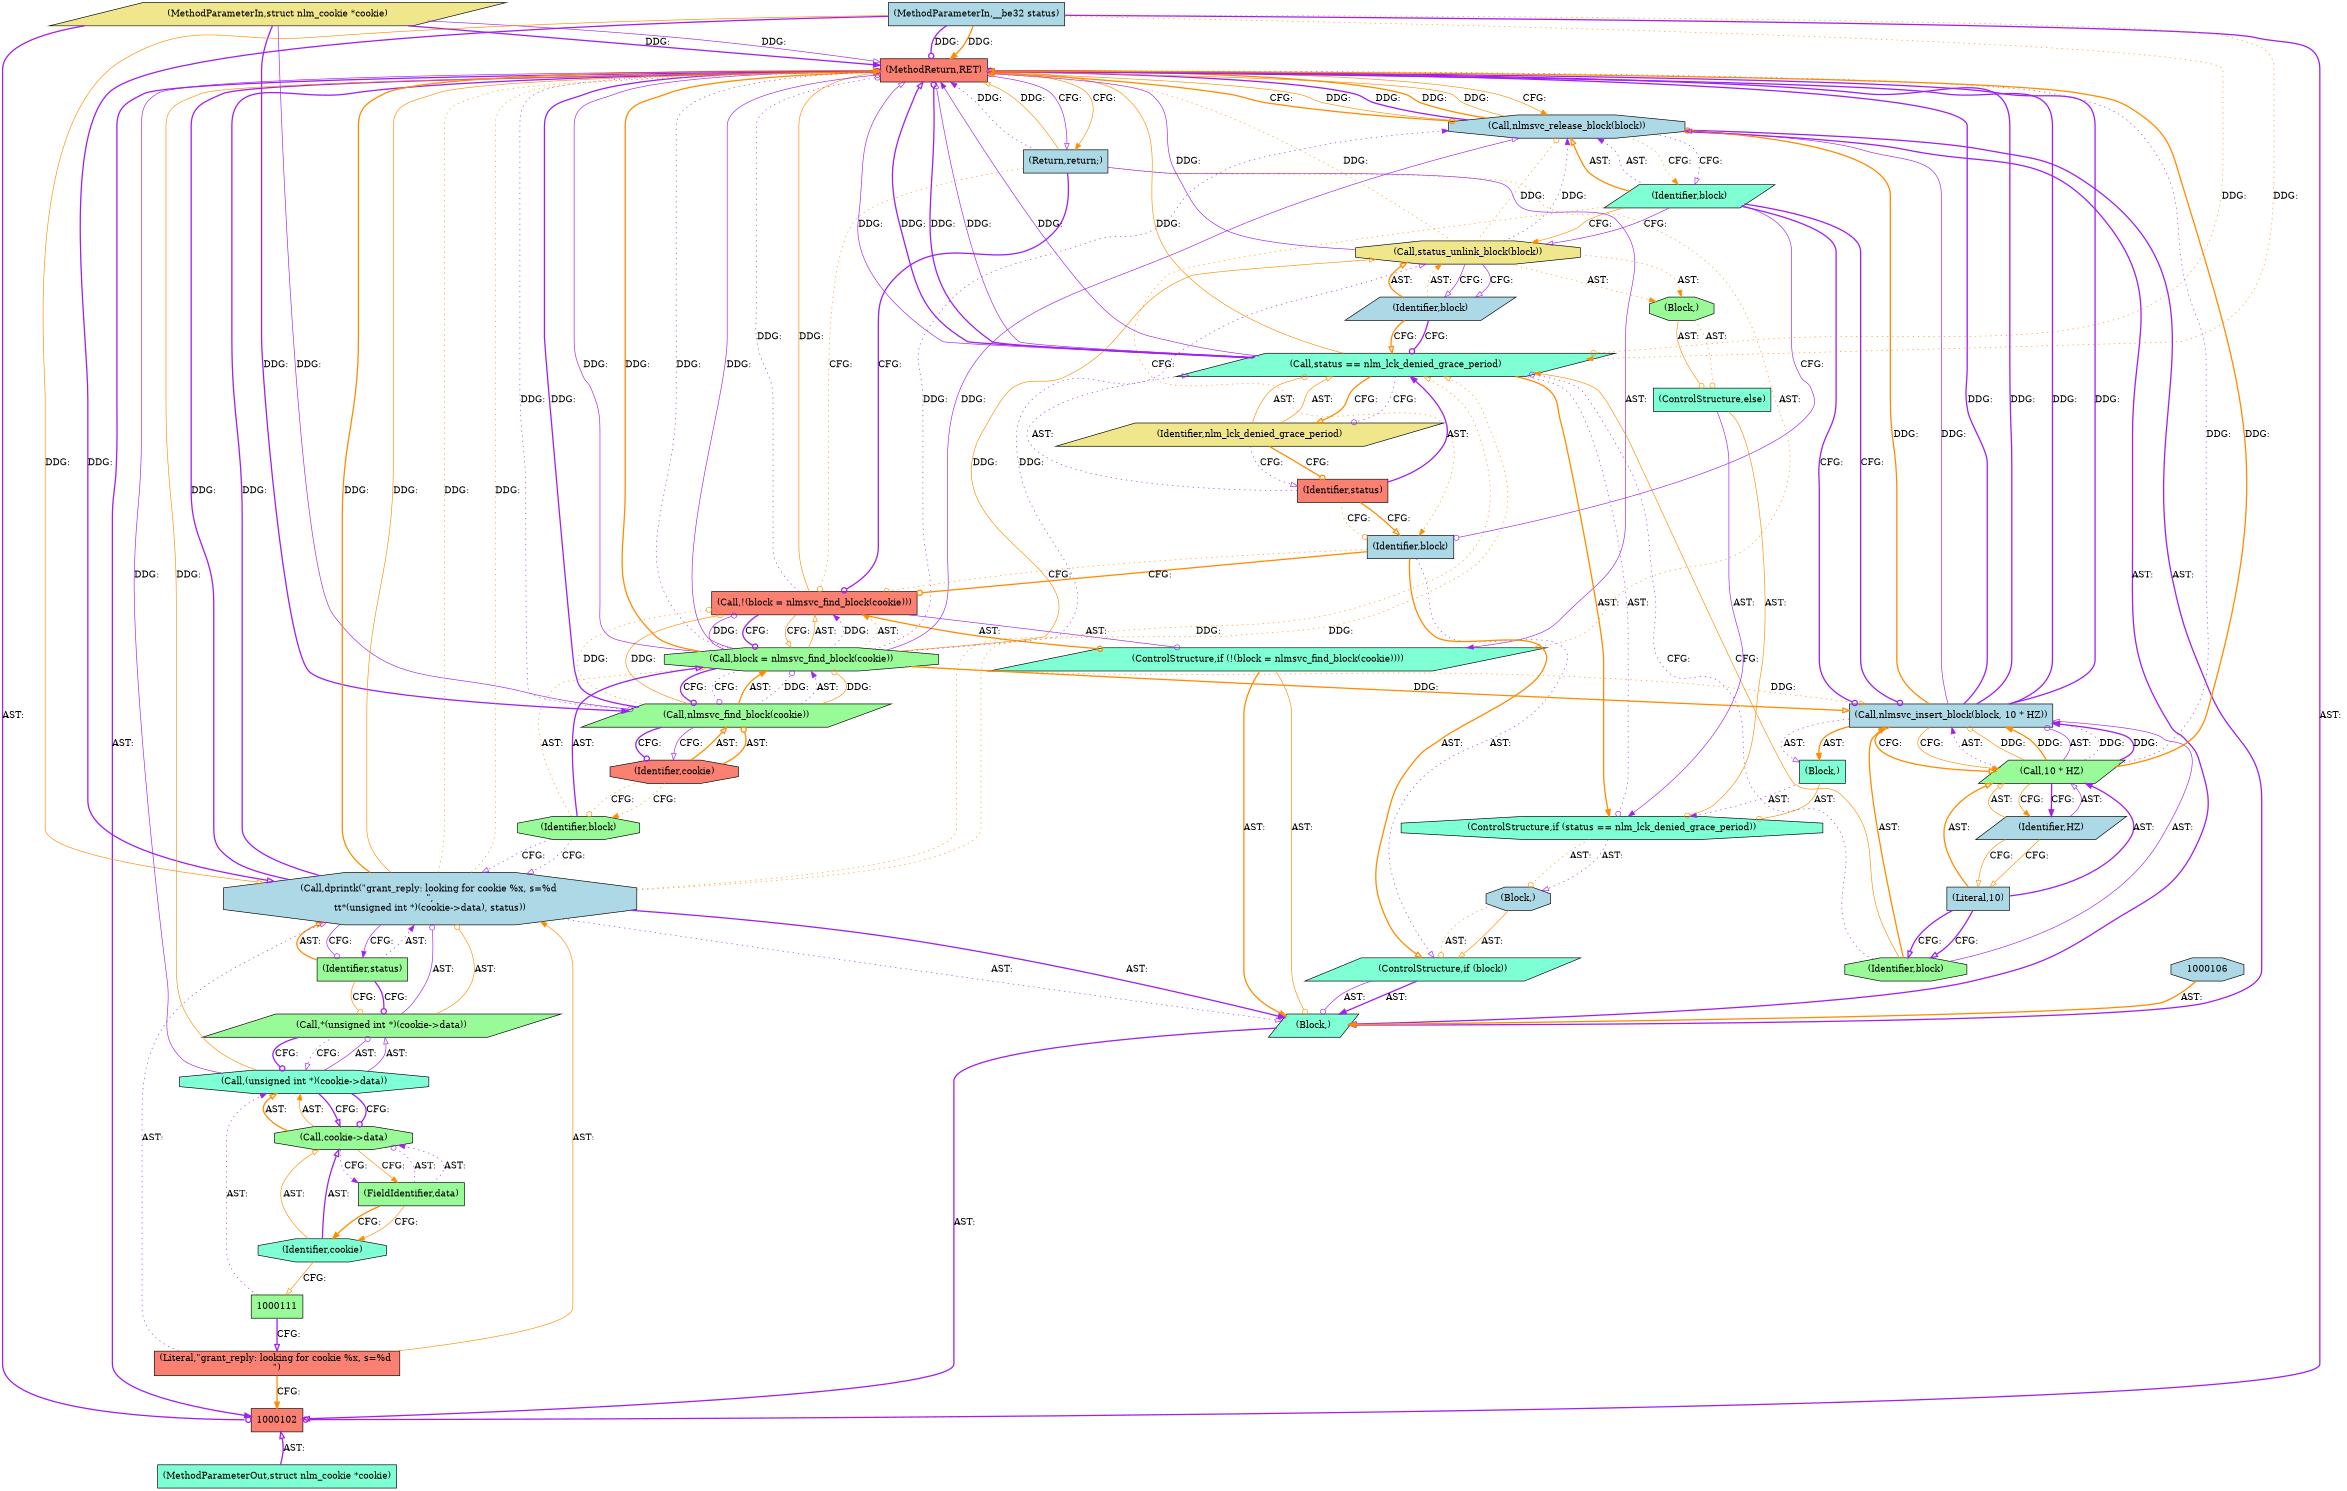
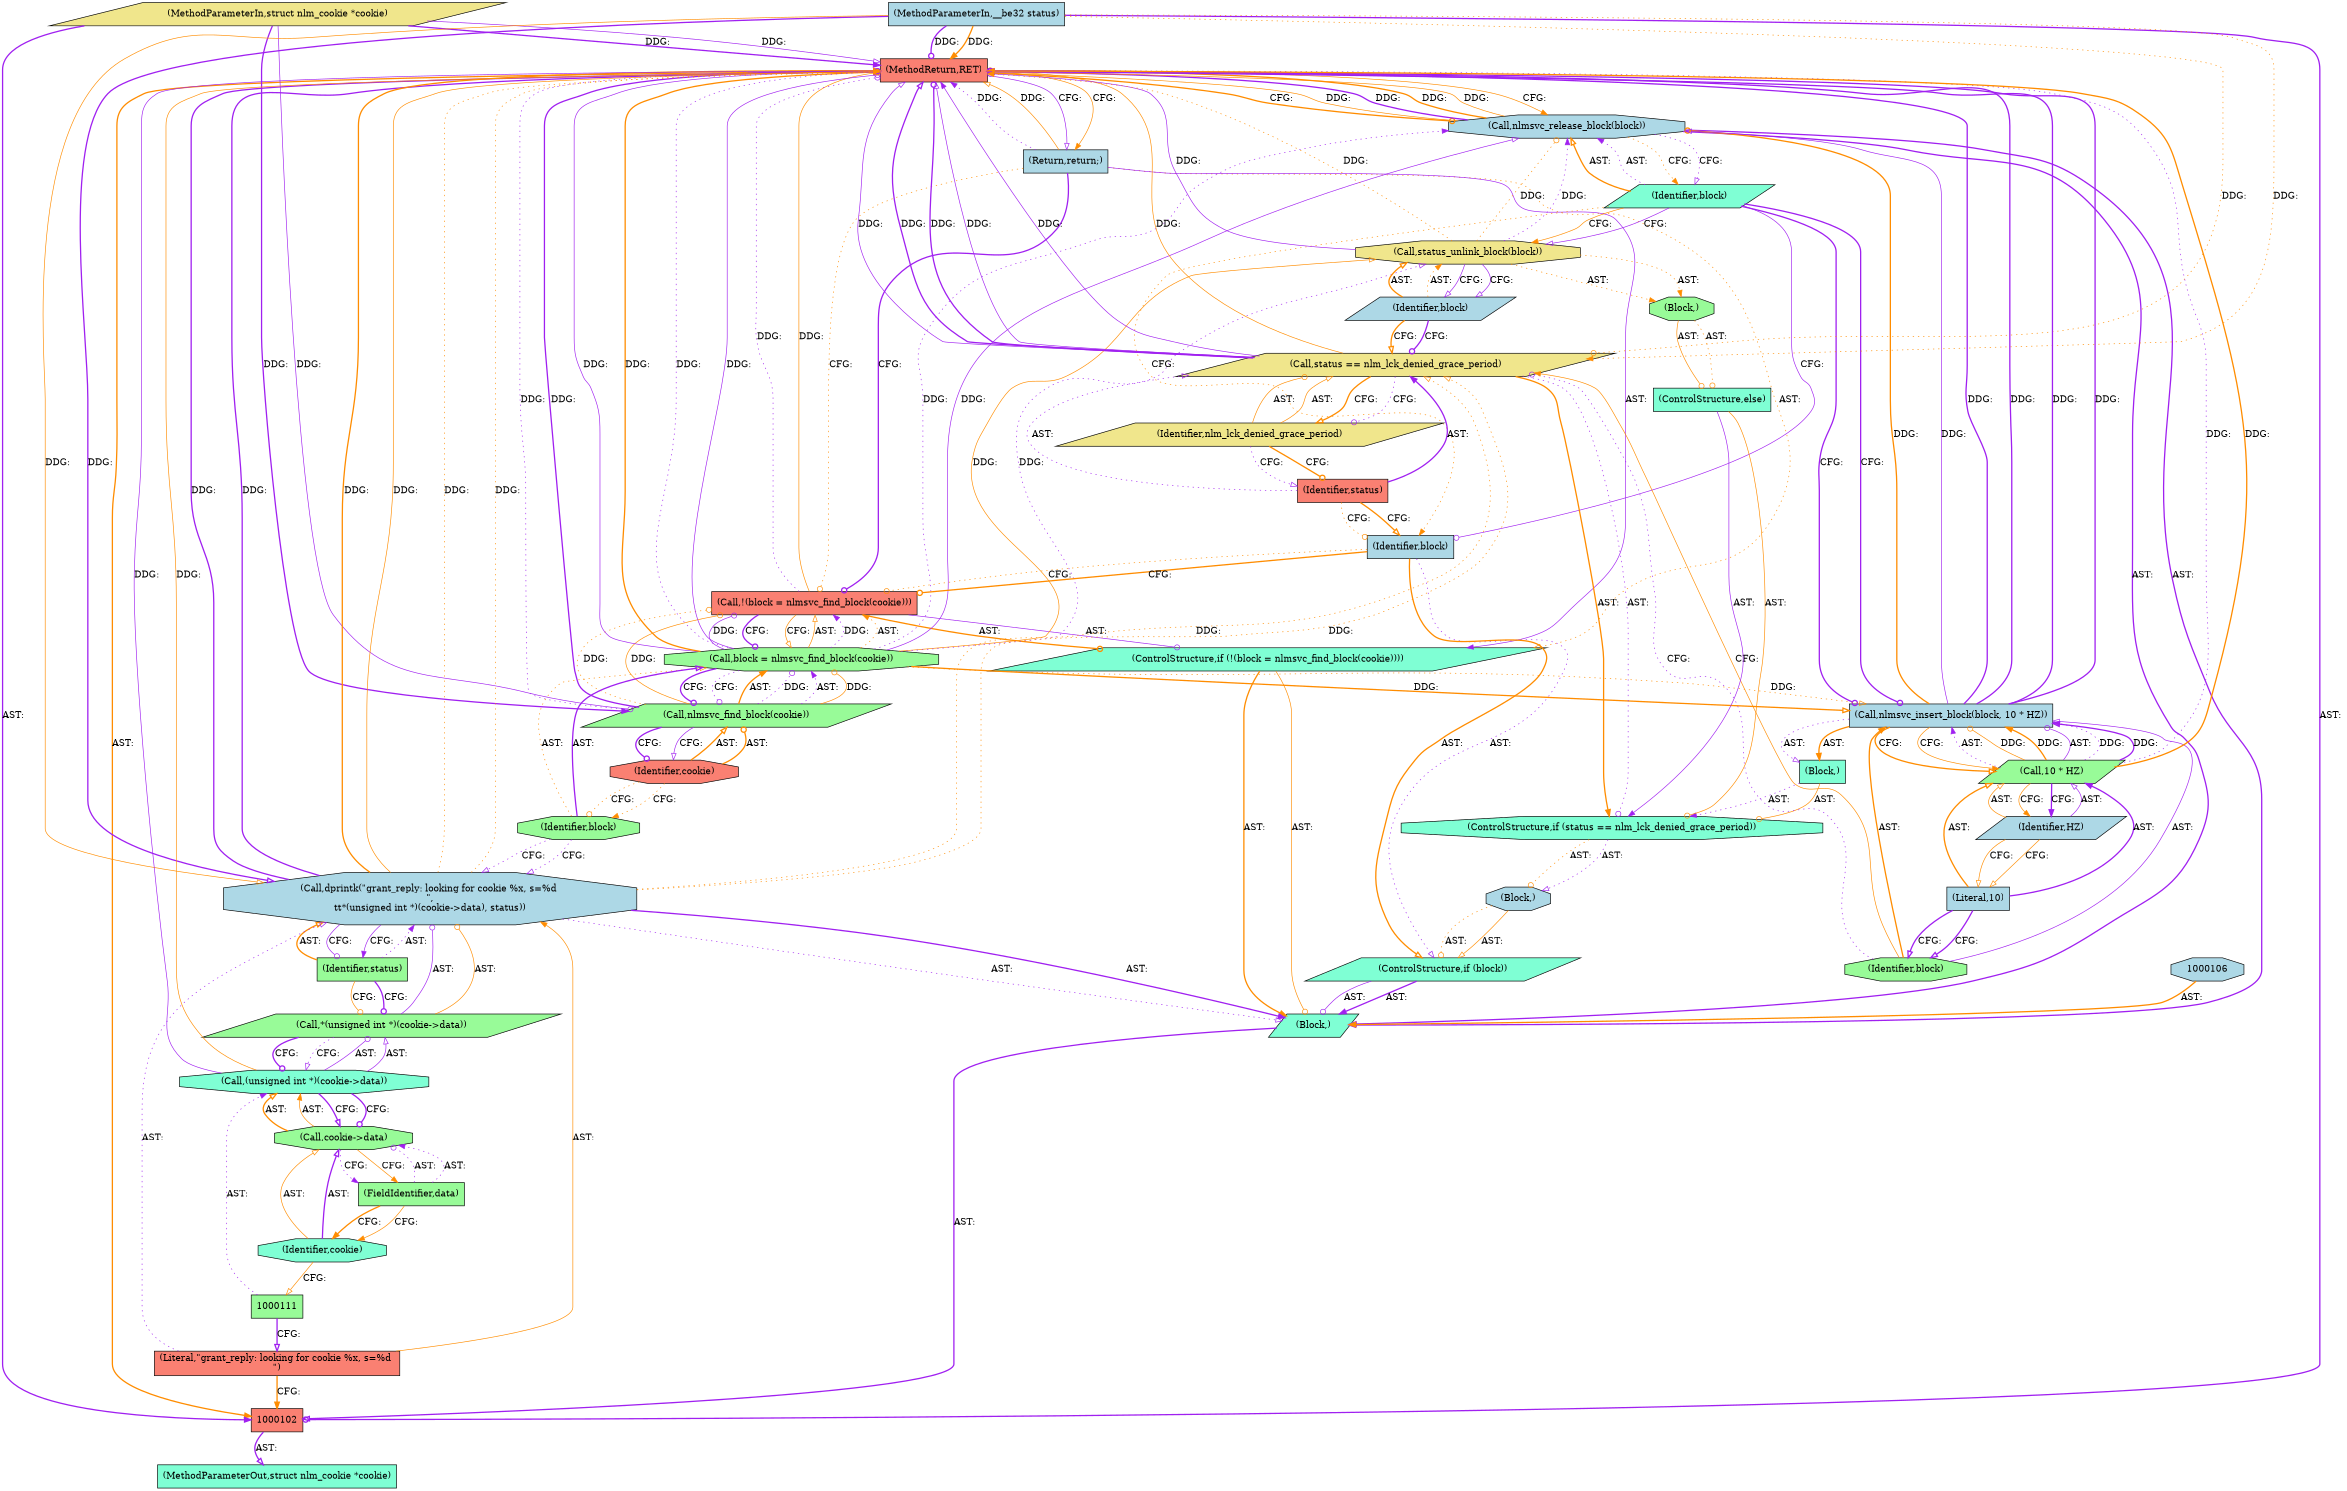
node "(Call,status == nlm_lck_denied_grace_period)": fillcolor aquamarine -> khaki
edge "(MethodReturn,RET)" -> "1000102": color purple -> darkorange
edge "(MethodParameterIn,struct nlm_cookie *cookie)" -> "1000102": arrowhead odot -> normal
edge "(MethodParameterOut,struct nlm_cookie *cookie)" -> "1000102": reversed
